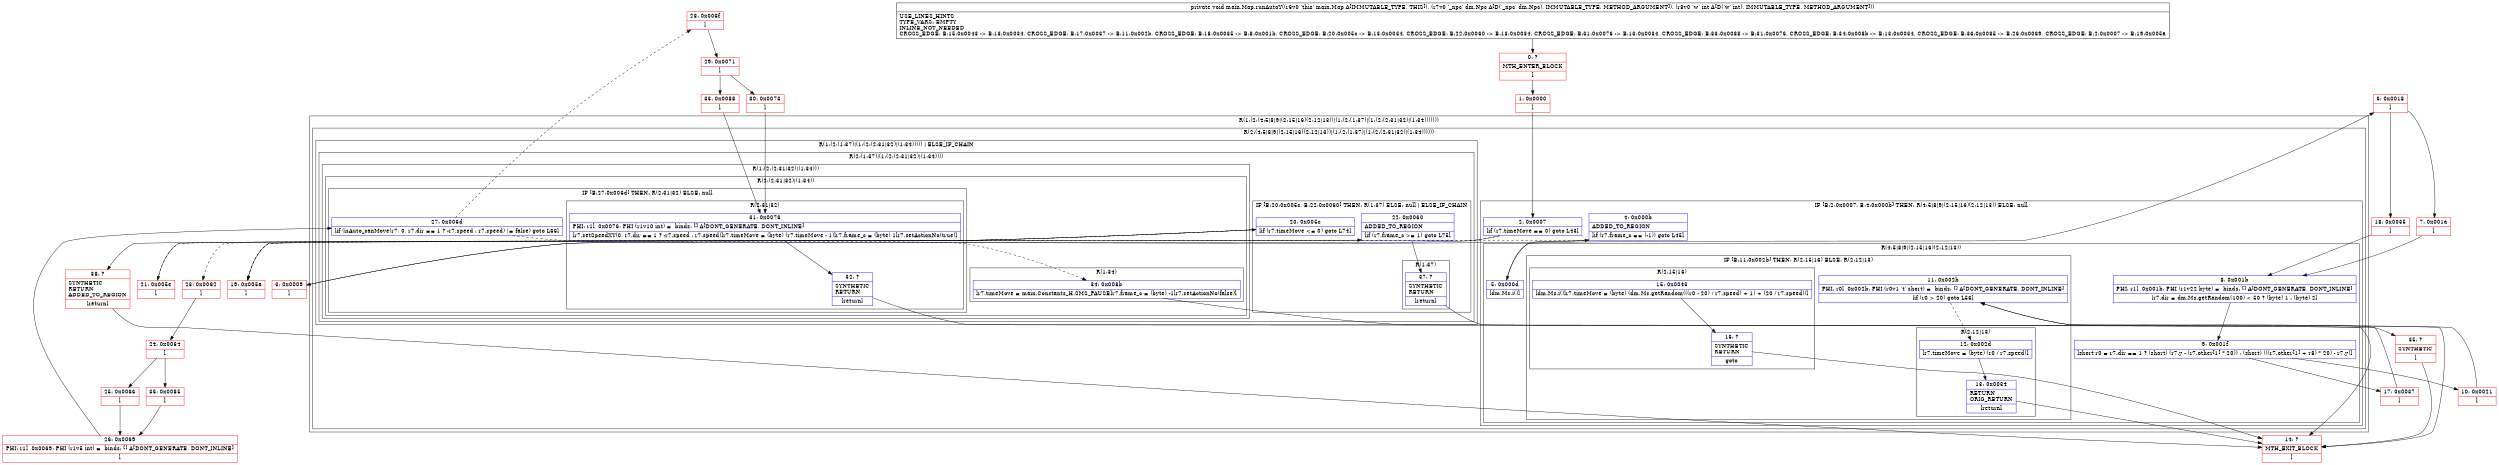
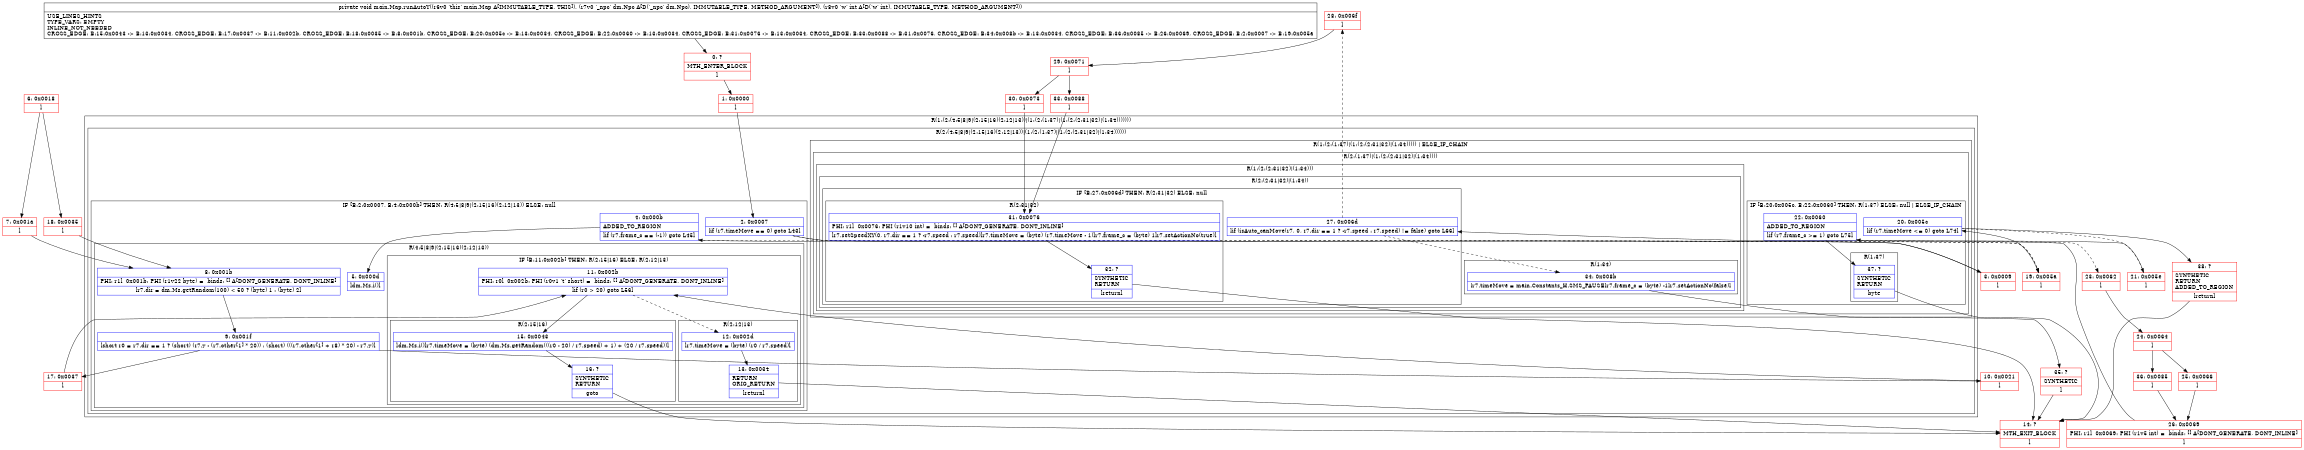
edge "5: 0x000d" -> "6: 0x0018": removed
node "37: ?": text "lreturnl" -> "byte"
edge "11: 0x002b" -> "15: 0x0043": added
